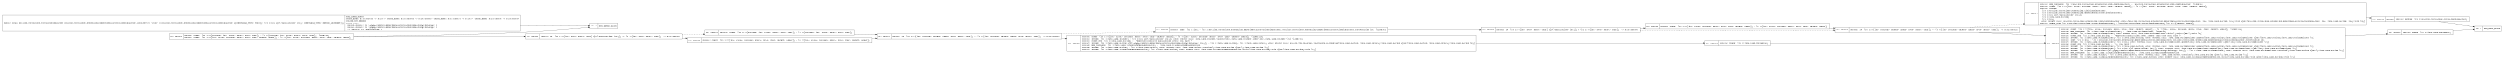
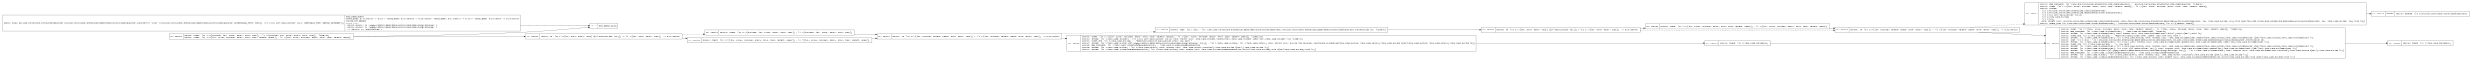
node "19: ?": removed
